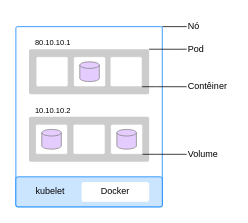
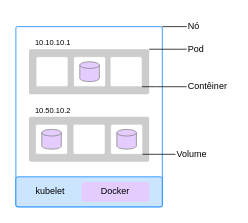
node "80.10.10.1": label "80.10.10.1" -> "10.10.10.1"
node "10.10.10.2": label "10.10.10.2" -> "10.50.10.2"
node "Volume": moved (209, 154) -> (198, 154)
node "Docker": fillcolor #ffffff -> #e5ccff
